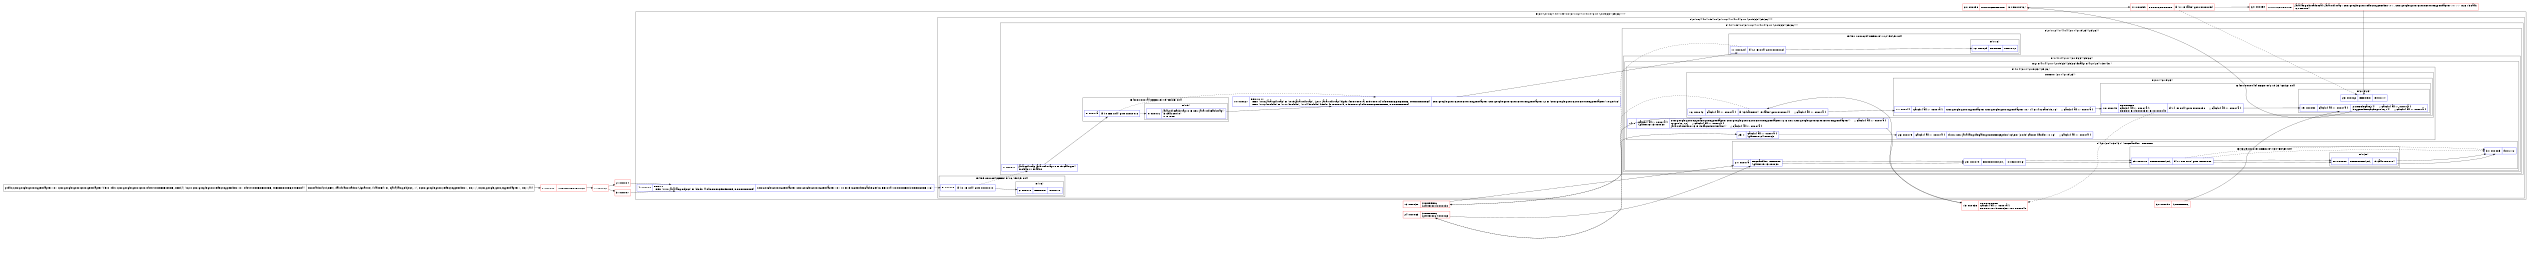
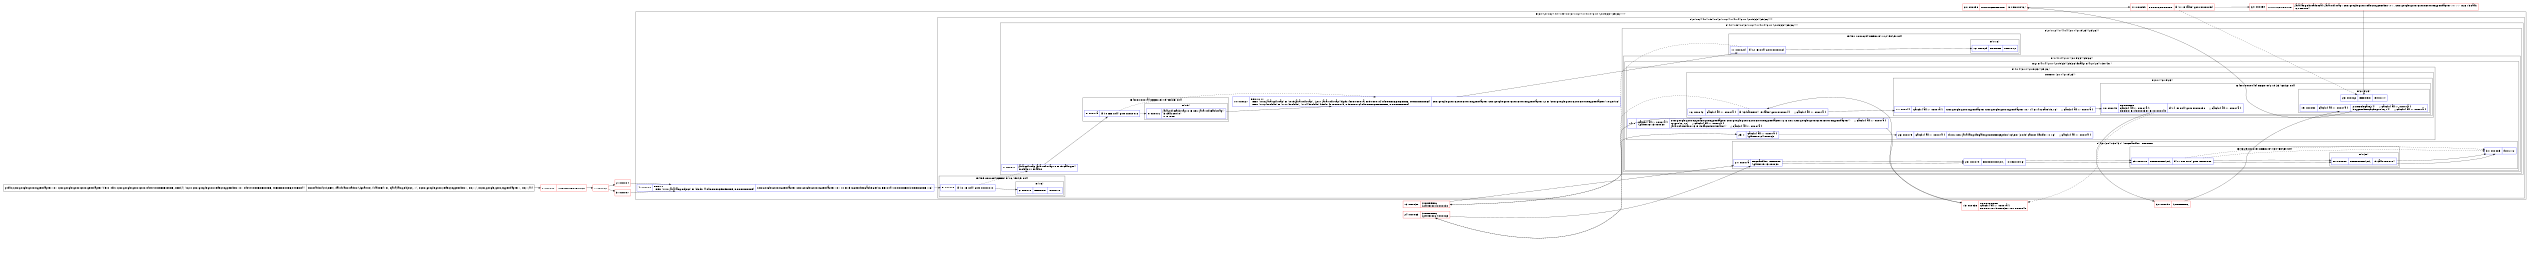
edge "18: 0x004e" -> "19: 0x0050": now "18: 0x004e" -> "32: 0x0050"
